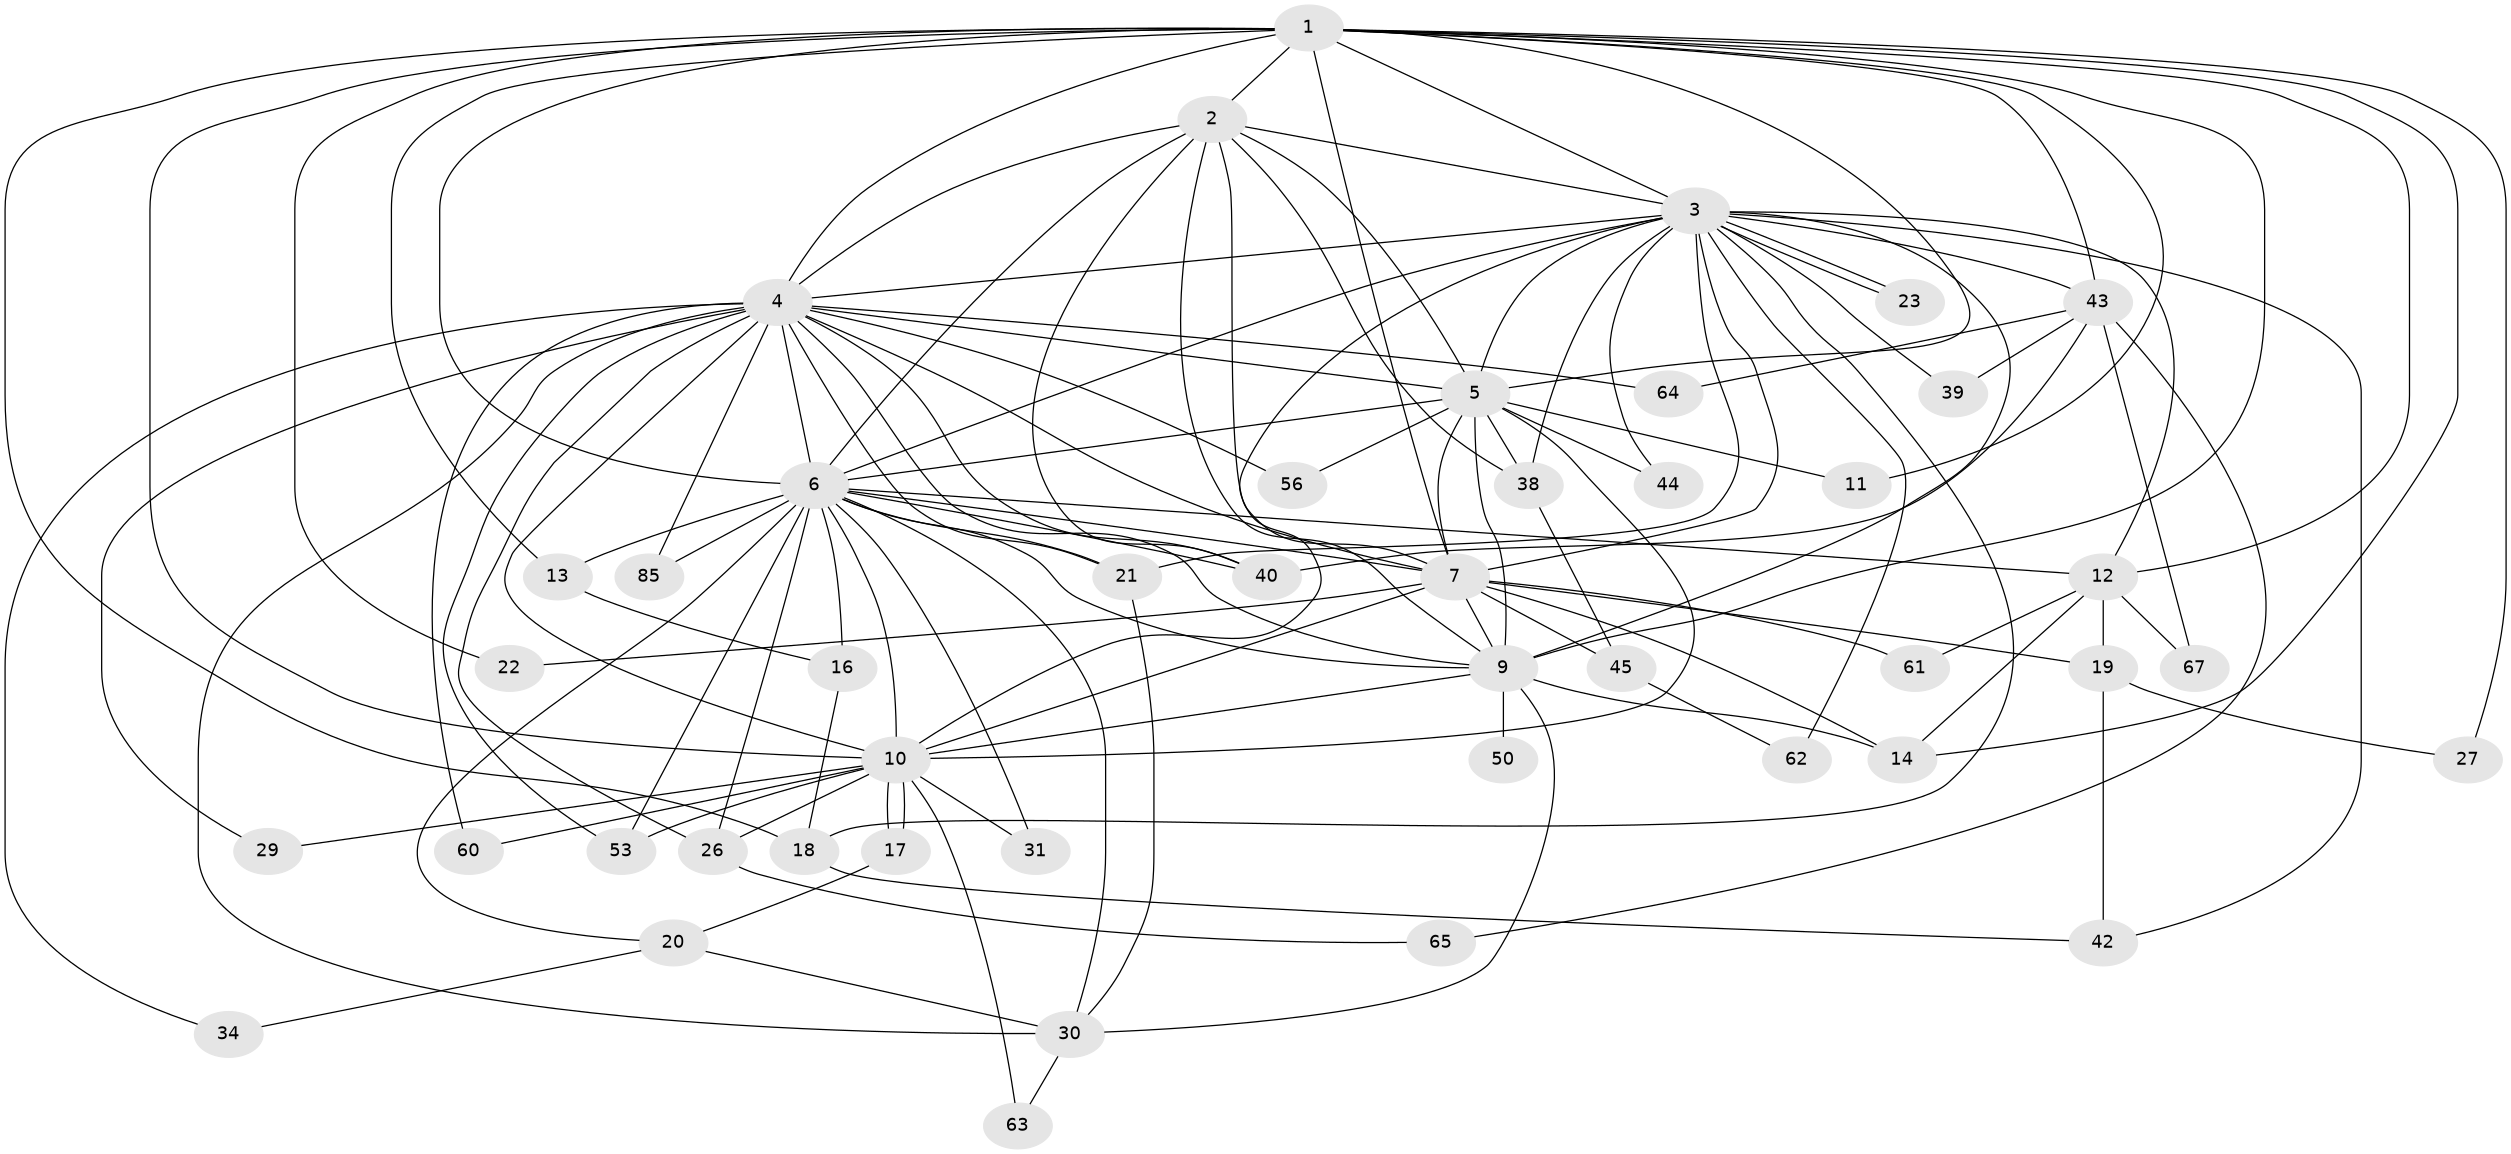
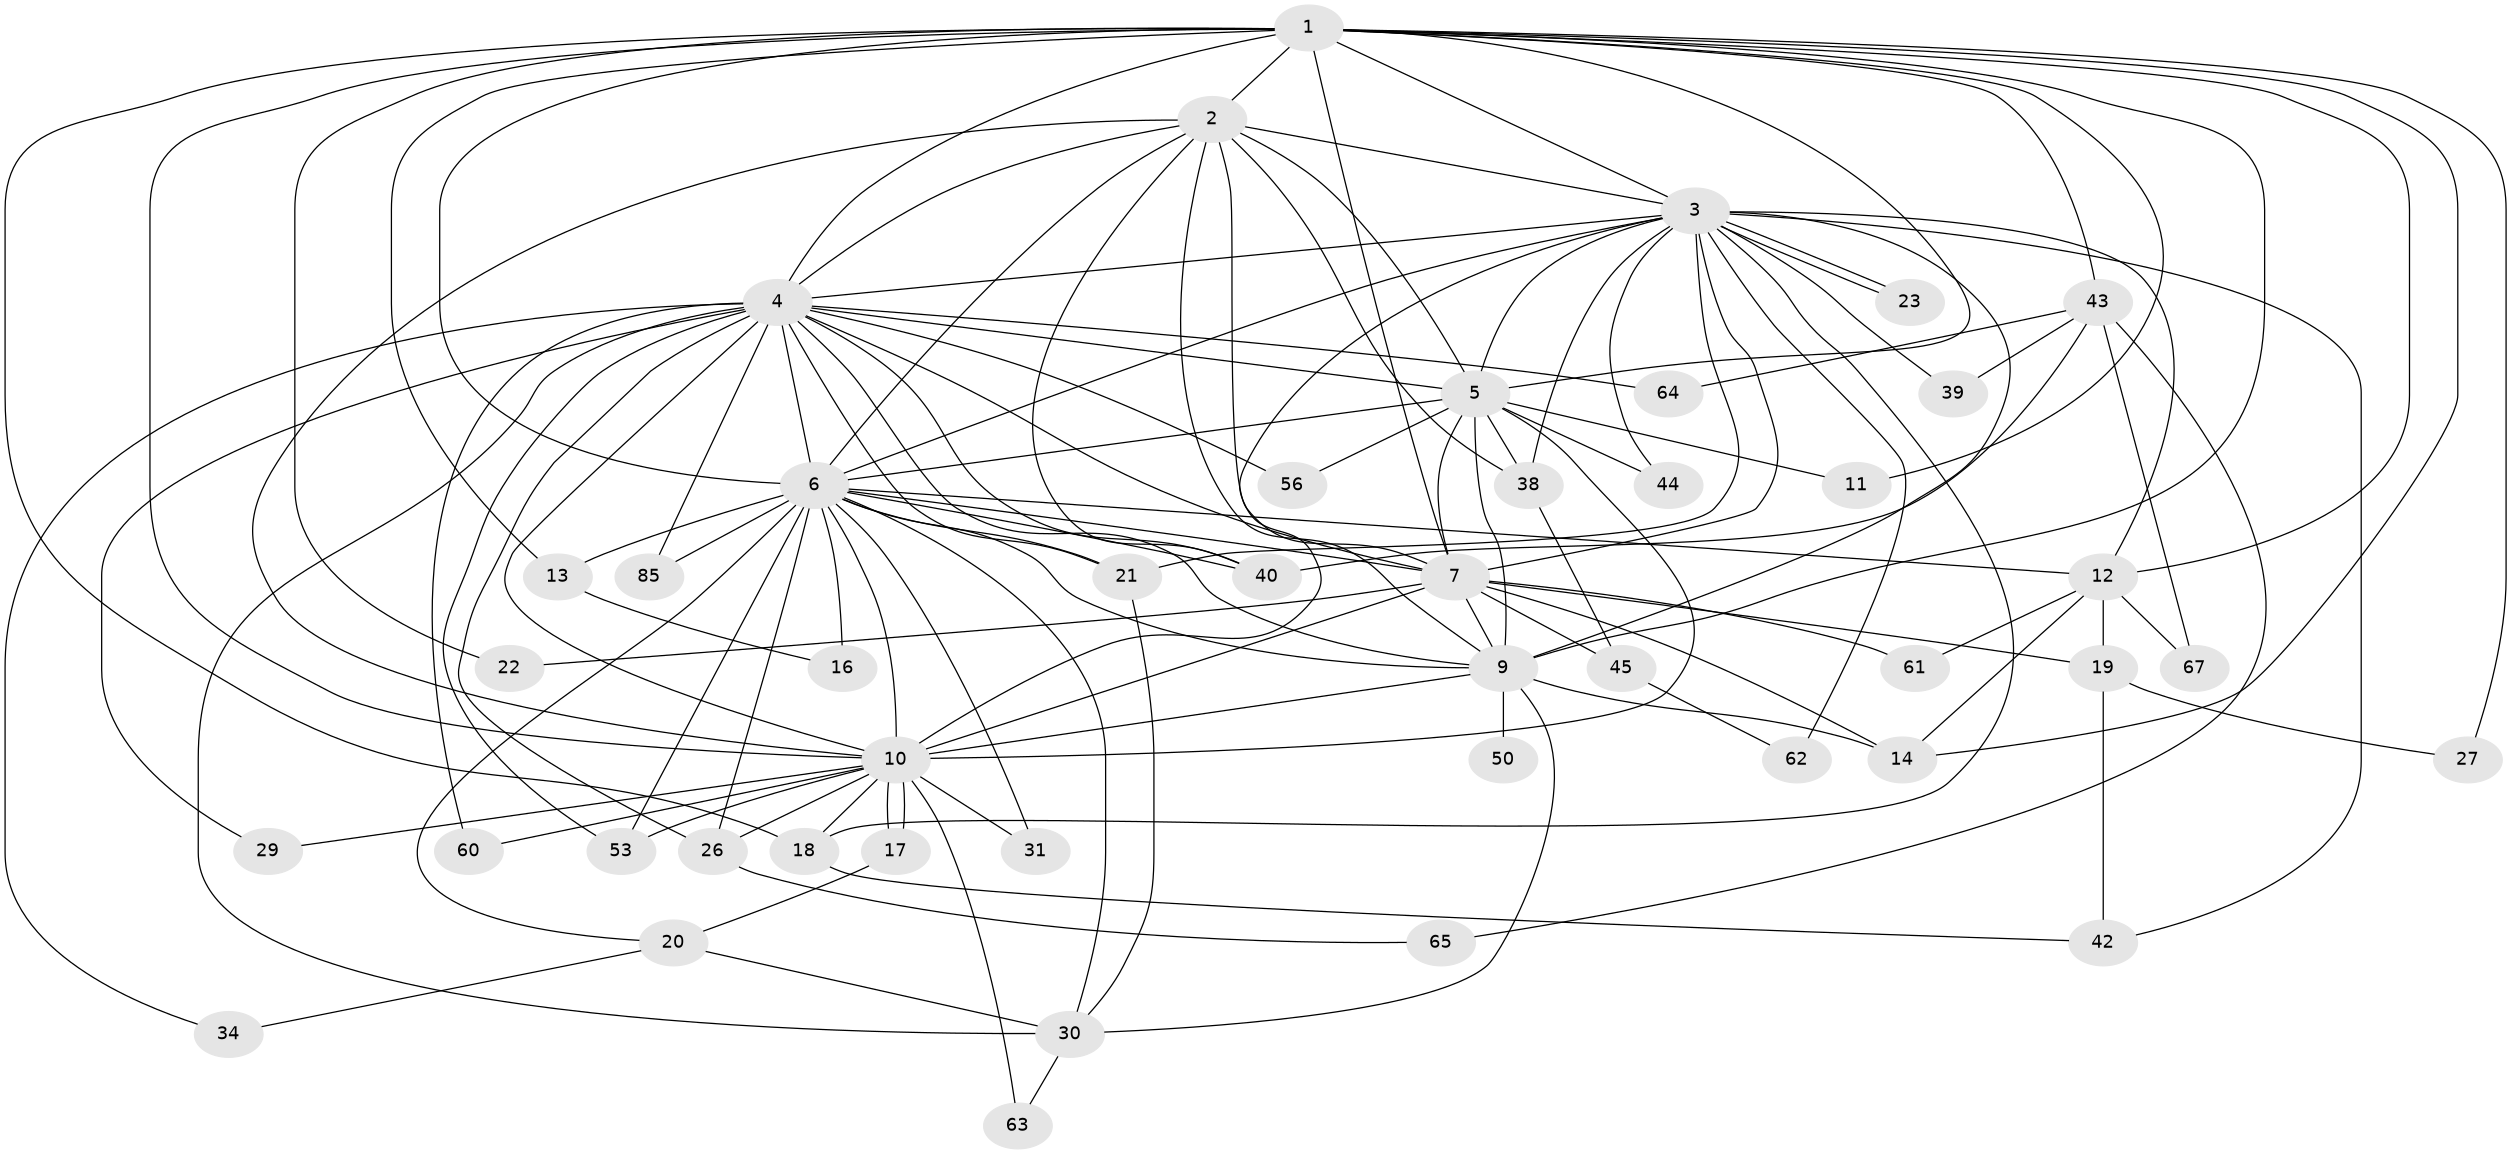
edge "3" -- "43": removed
edge "2" -- "10": added
edge "16" -- "18": now "10" -- "18"
